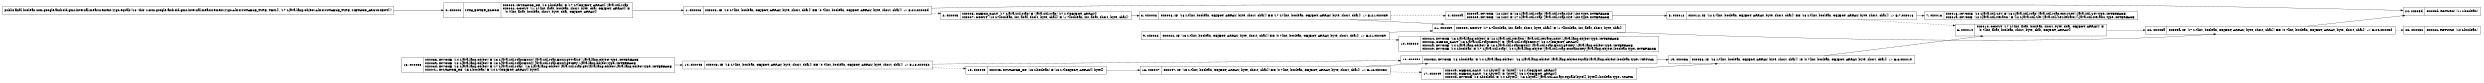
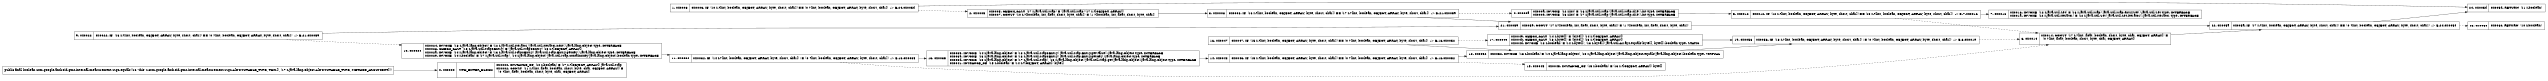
edge "0: 0x0000" -> "1: 0x0003": removed
edge "19: 0x0056" -> "6: 0x0014": style solid -> dashed
node "11: 0x0032": added
edge "15: 0x0045" -> "16: 0x0047": removed
